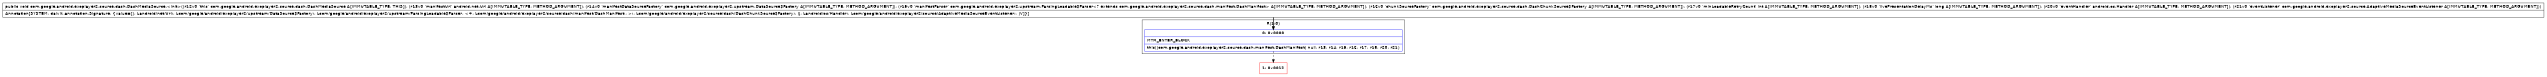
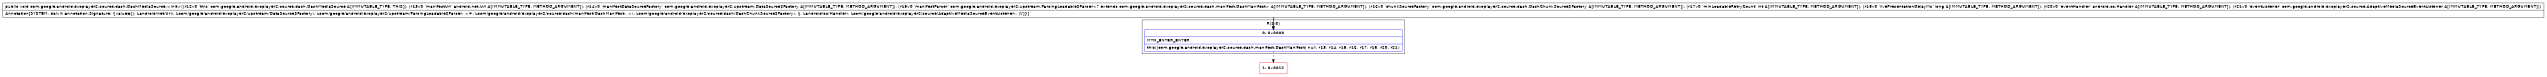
node "0: 0x0000": text "MTH_ENTER_BLOCK" -> "MTH_ENTER_ENTER"
